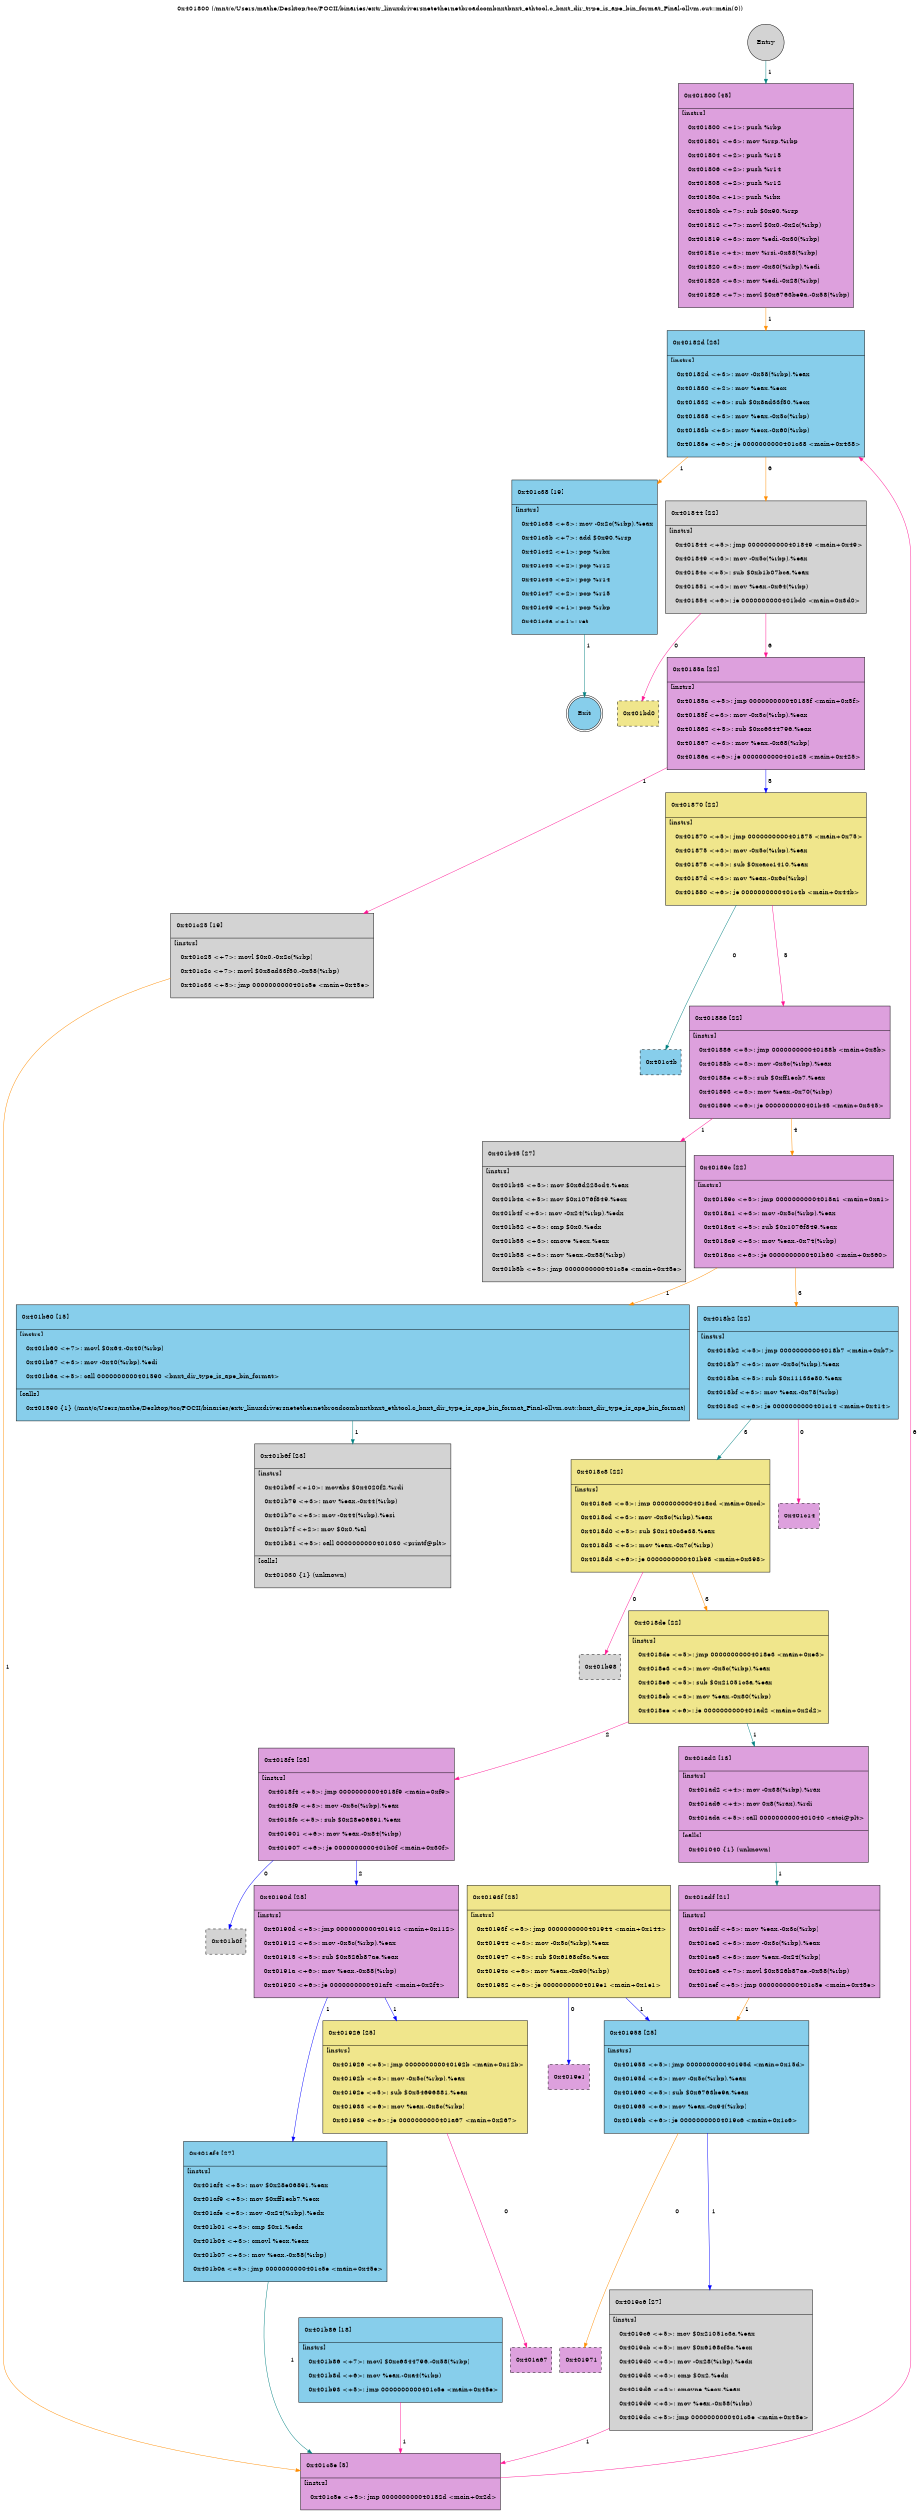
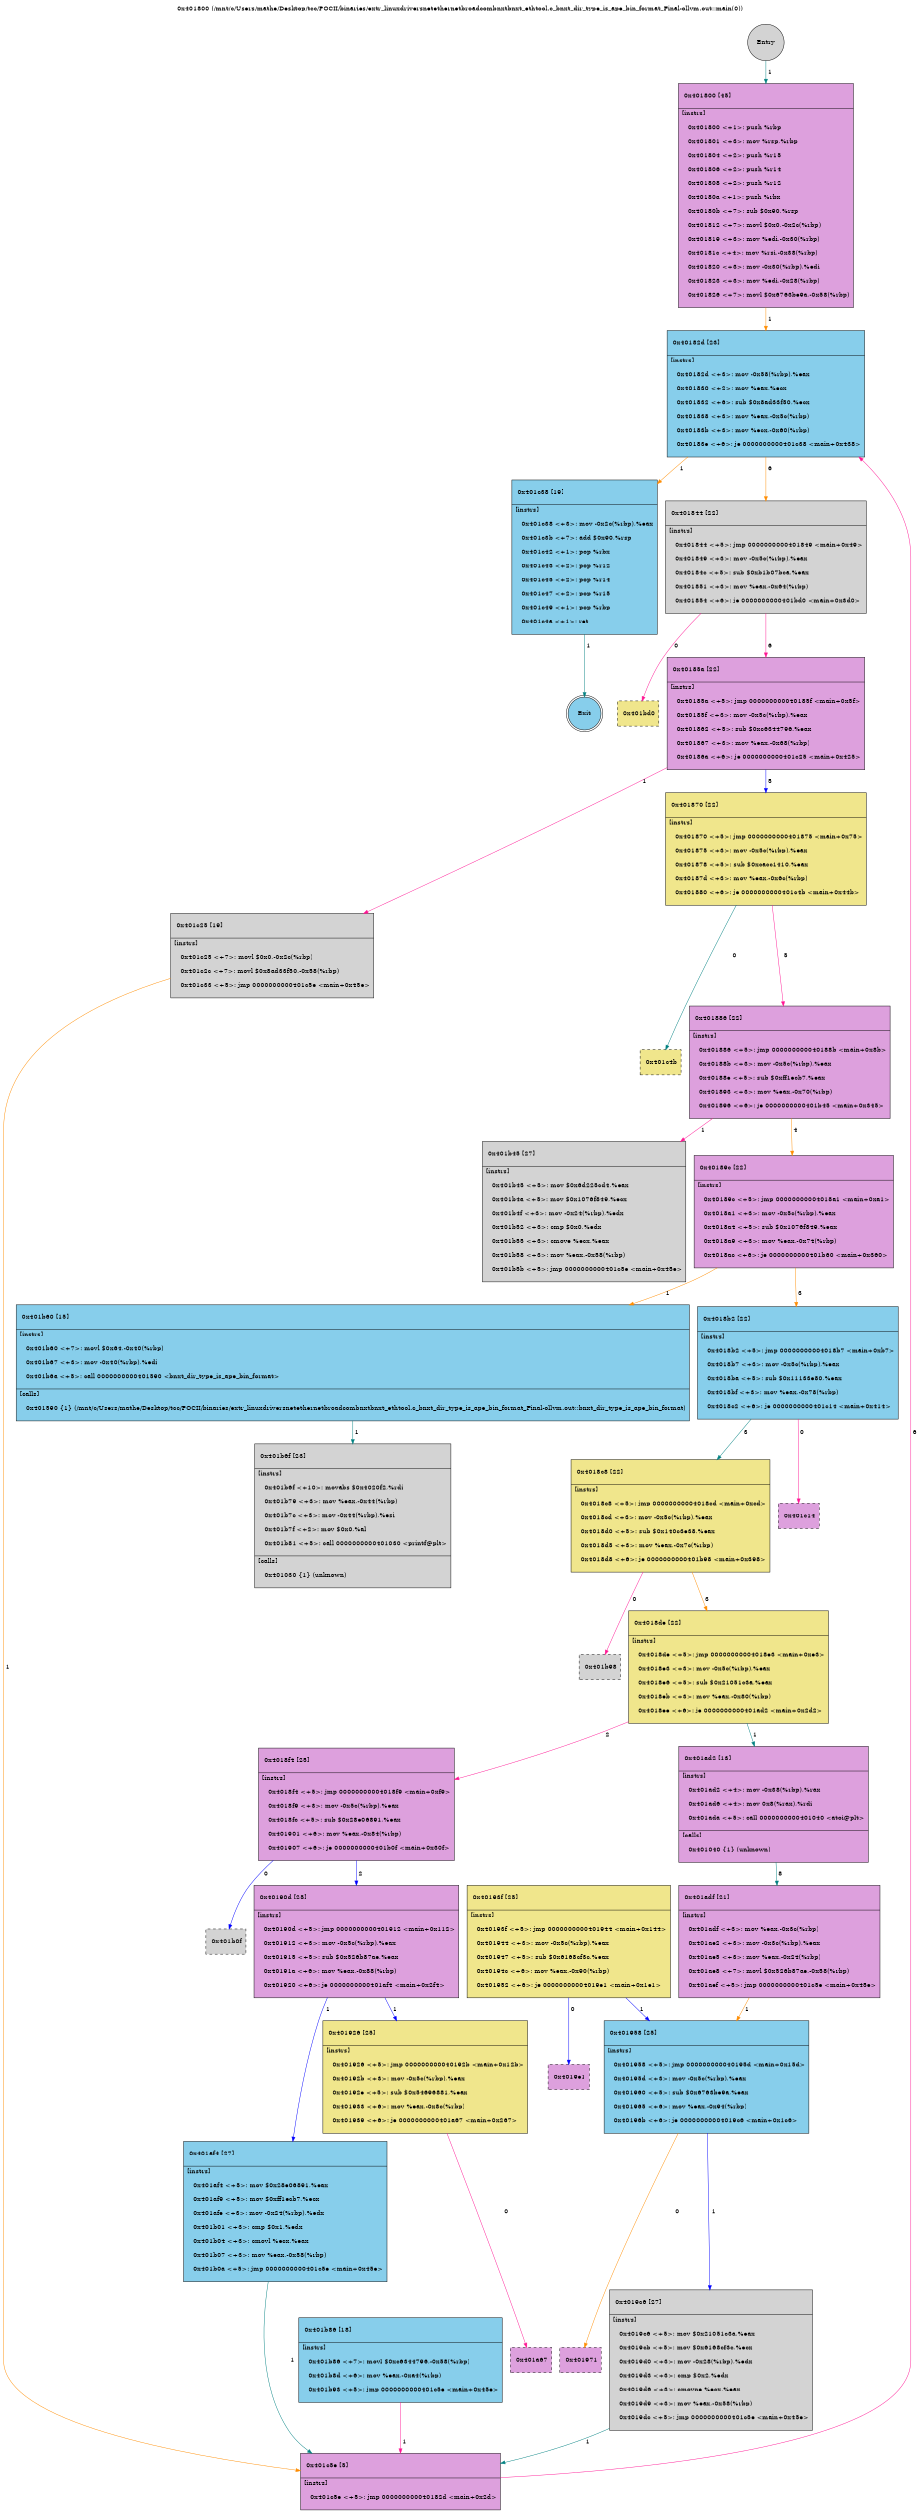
node "0x401c4b": fillcolor skyblue -> khaki
edge "0x401ad2 [13]" -> "0x401adf [21]": label " 1" -> " 8"
edge "0x4019c6 [27]" -> "0x401c5e [5]": color deeppink -> teal
